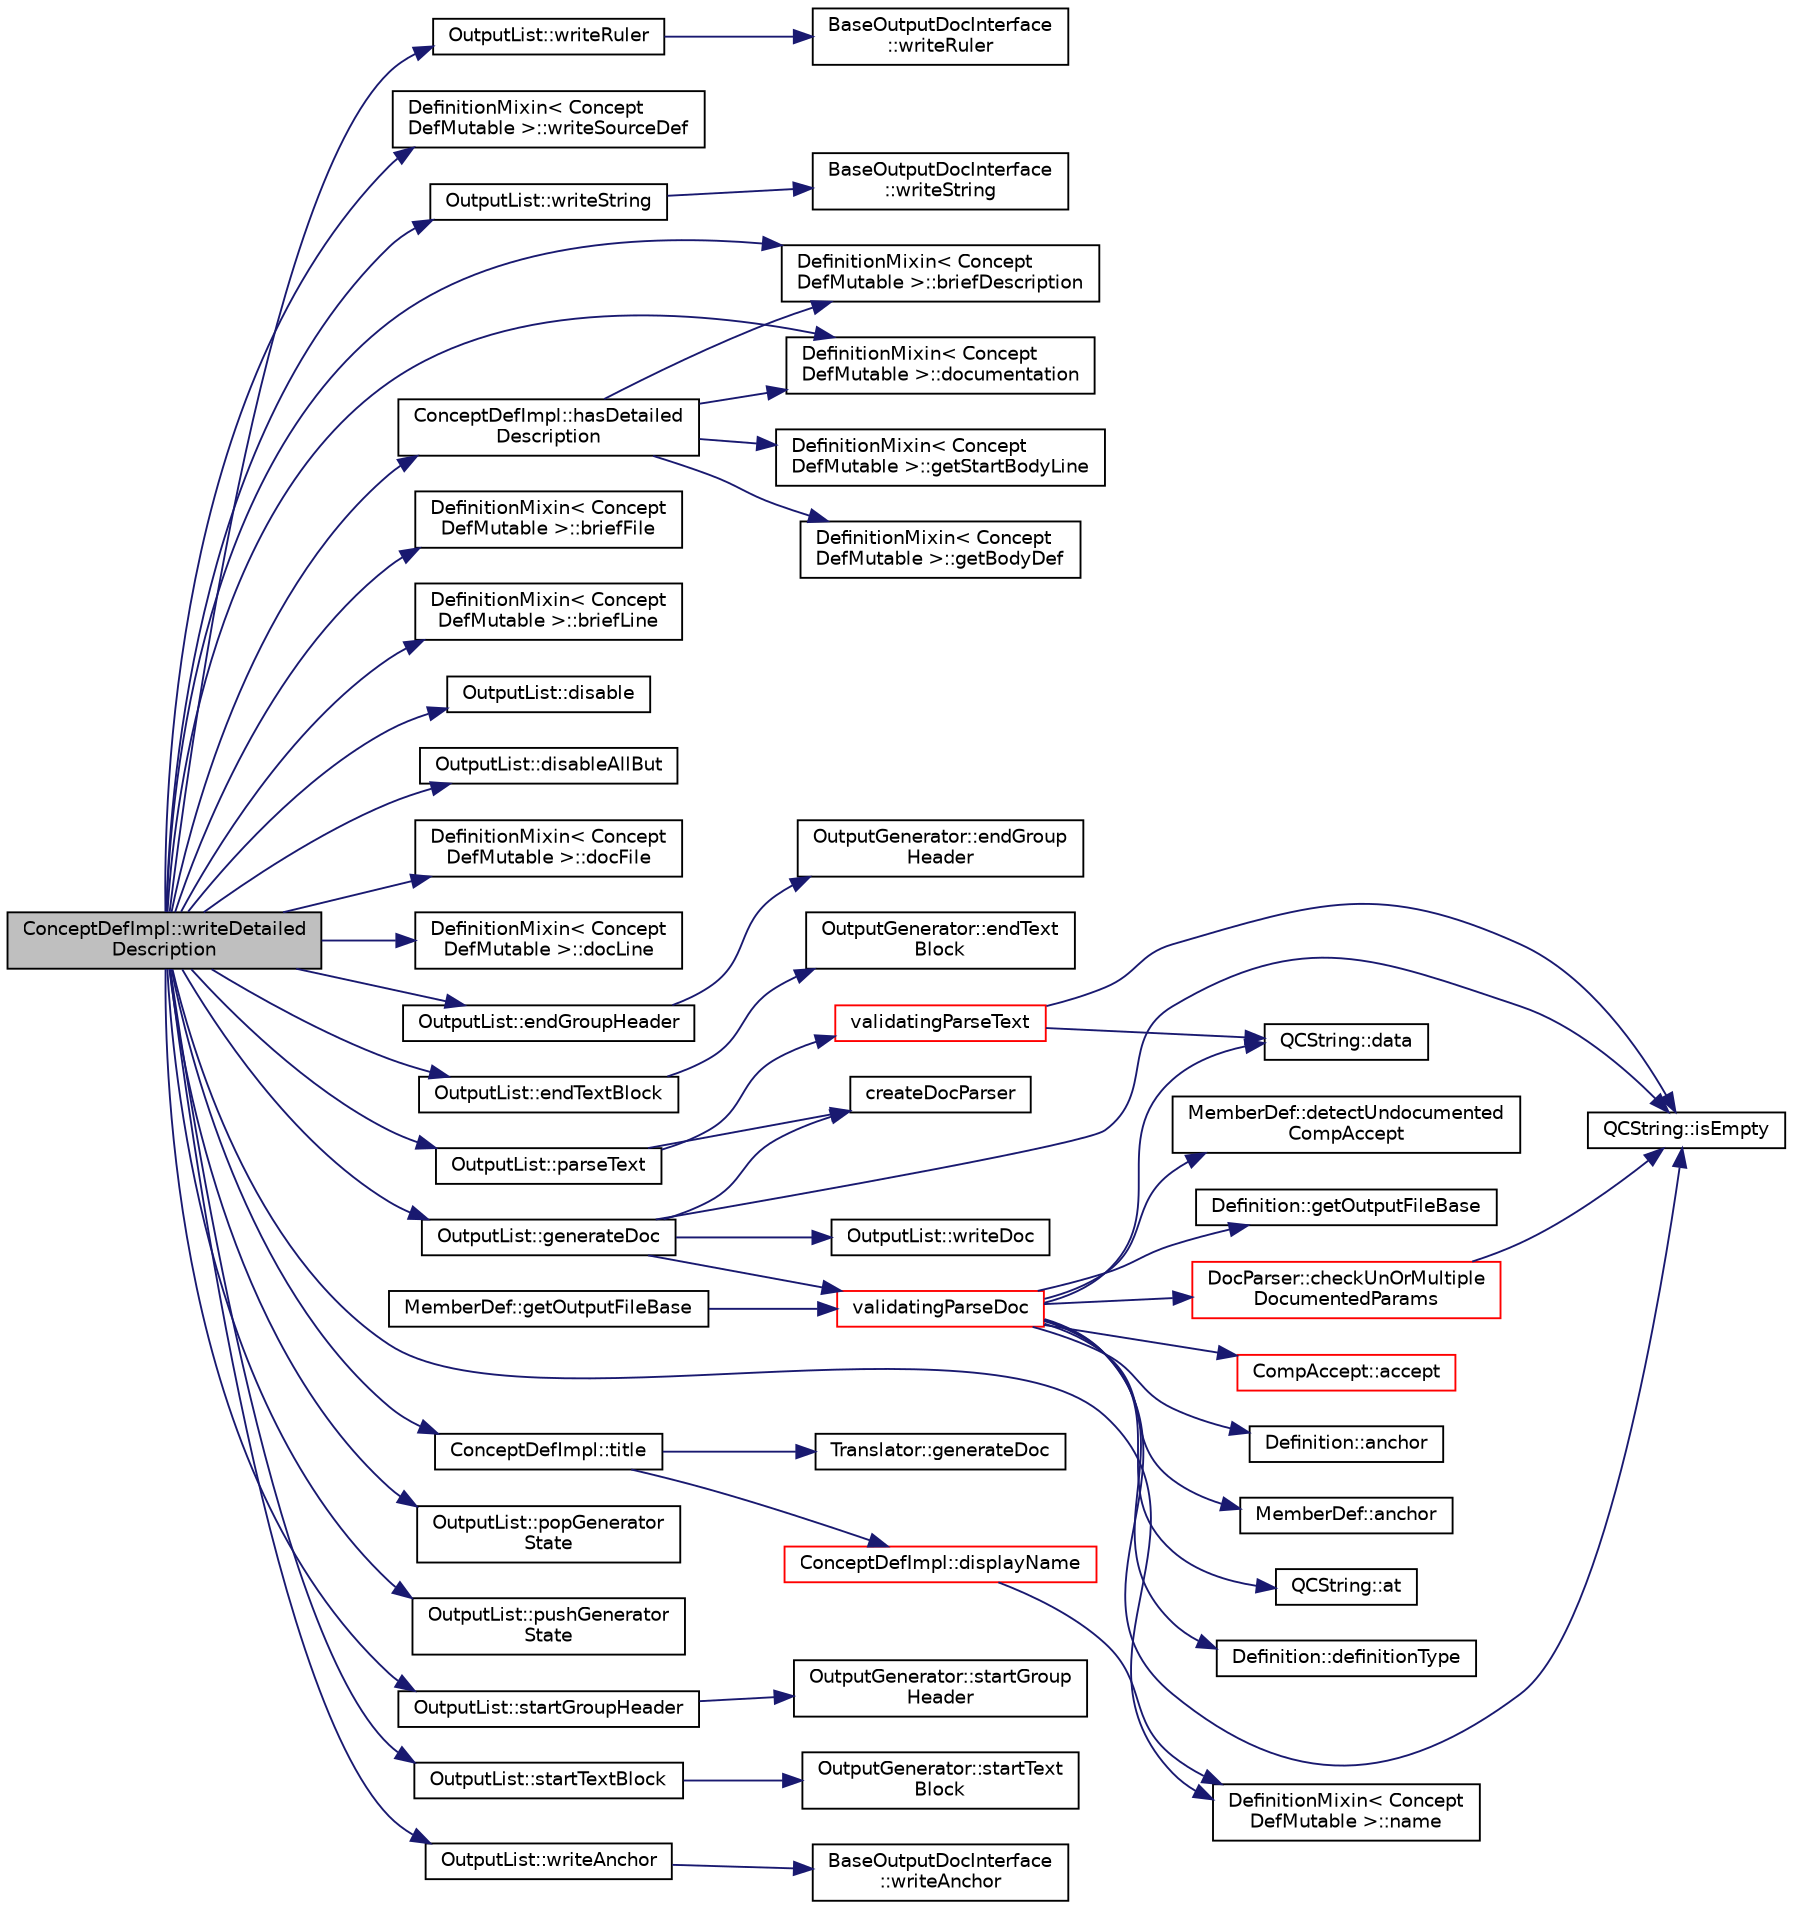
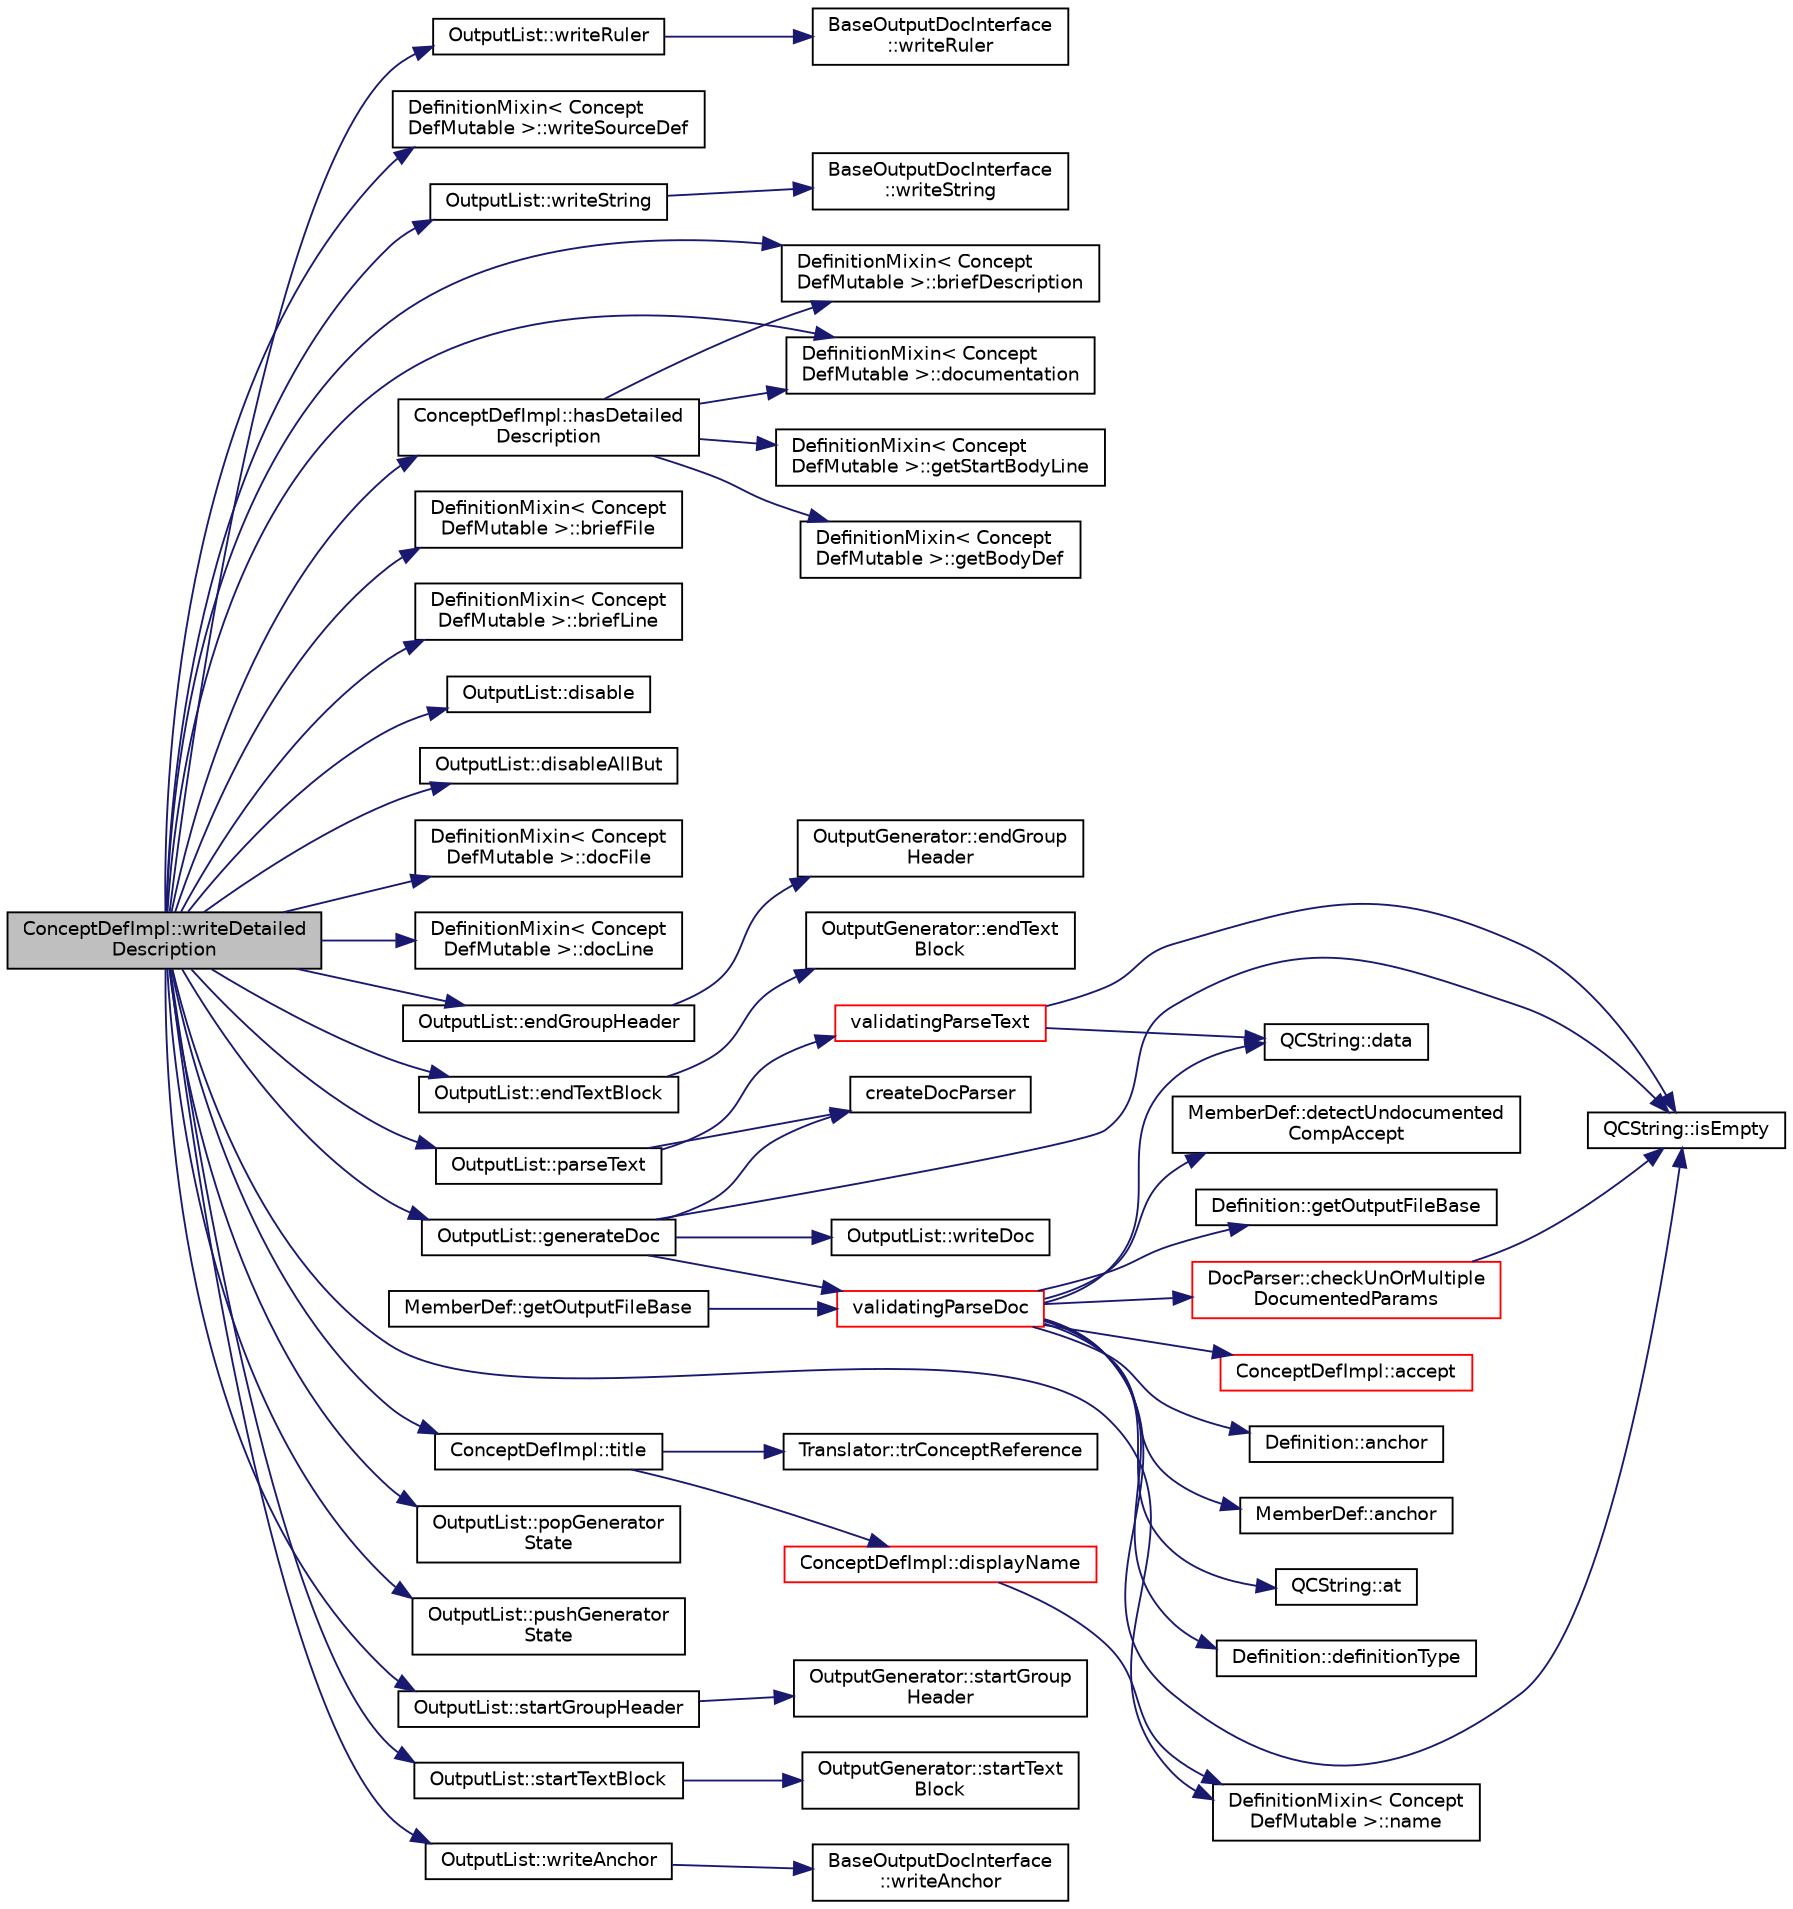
node "CompAccept::accept": label "CompAccept::accept" -> "ConceptDefImpl::accept"
node "Translator::generateDoc": label "Translator::generateDoc" -> "Translator::trConceptReference"
